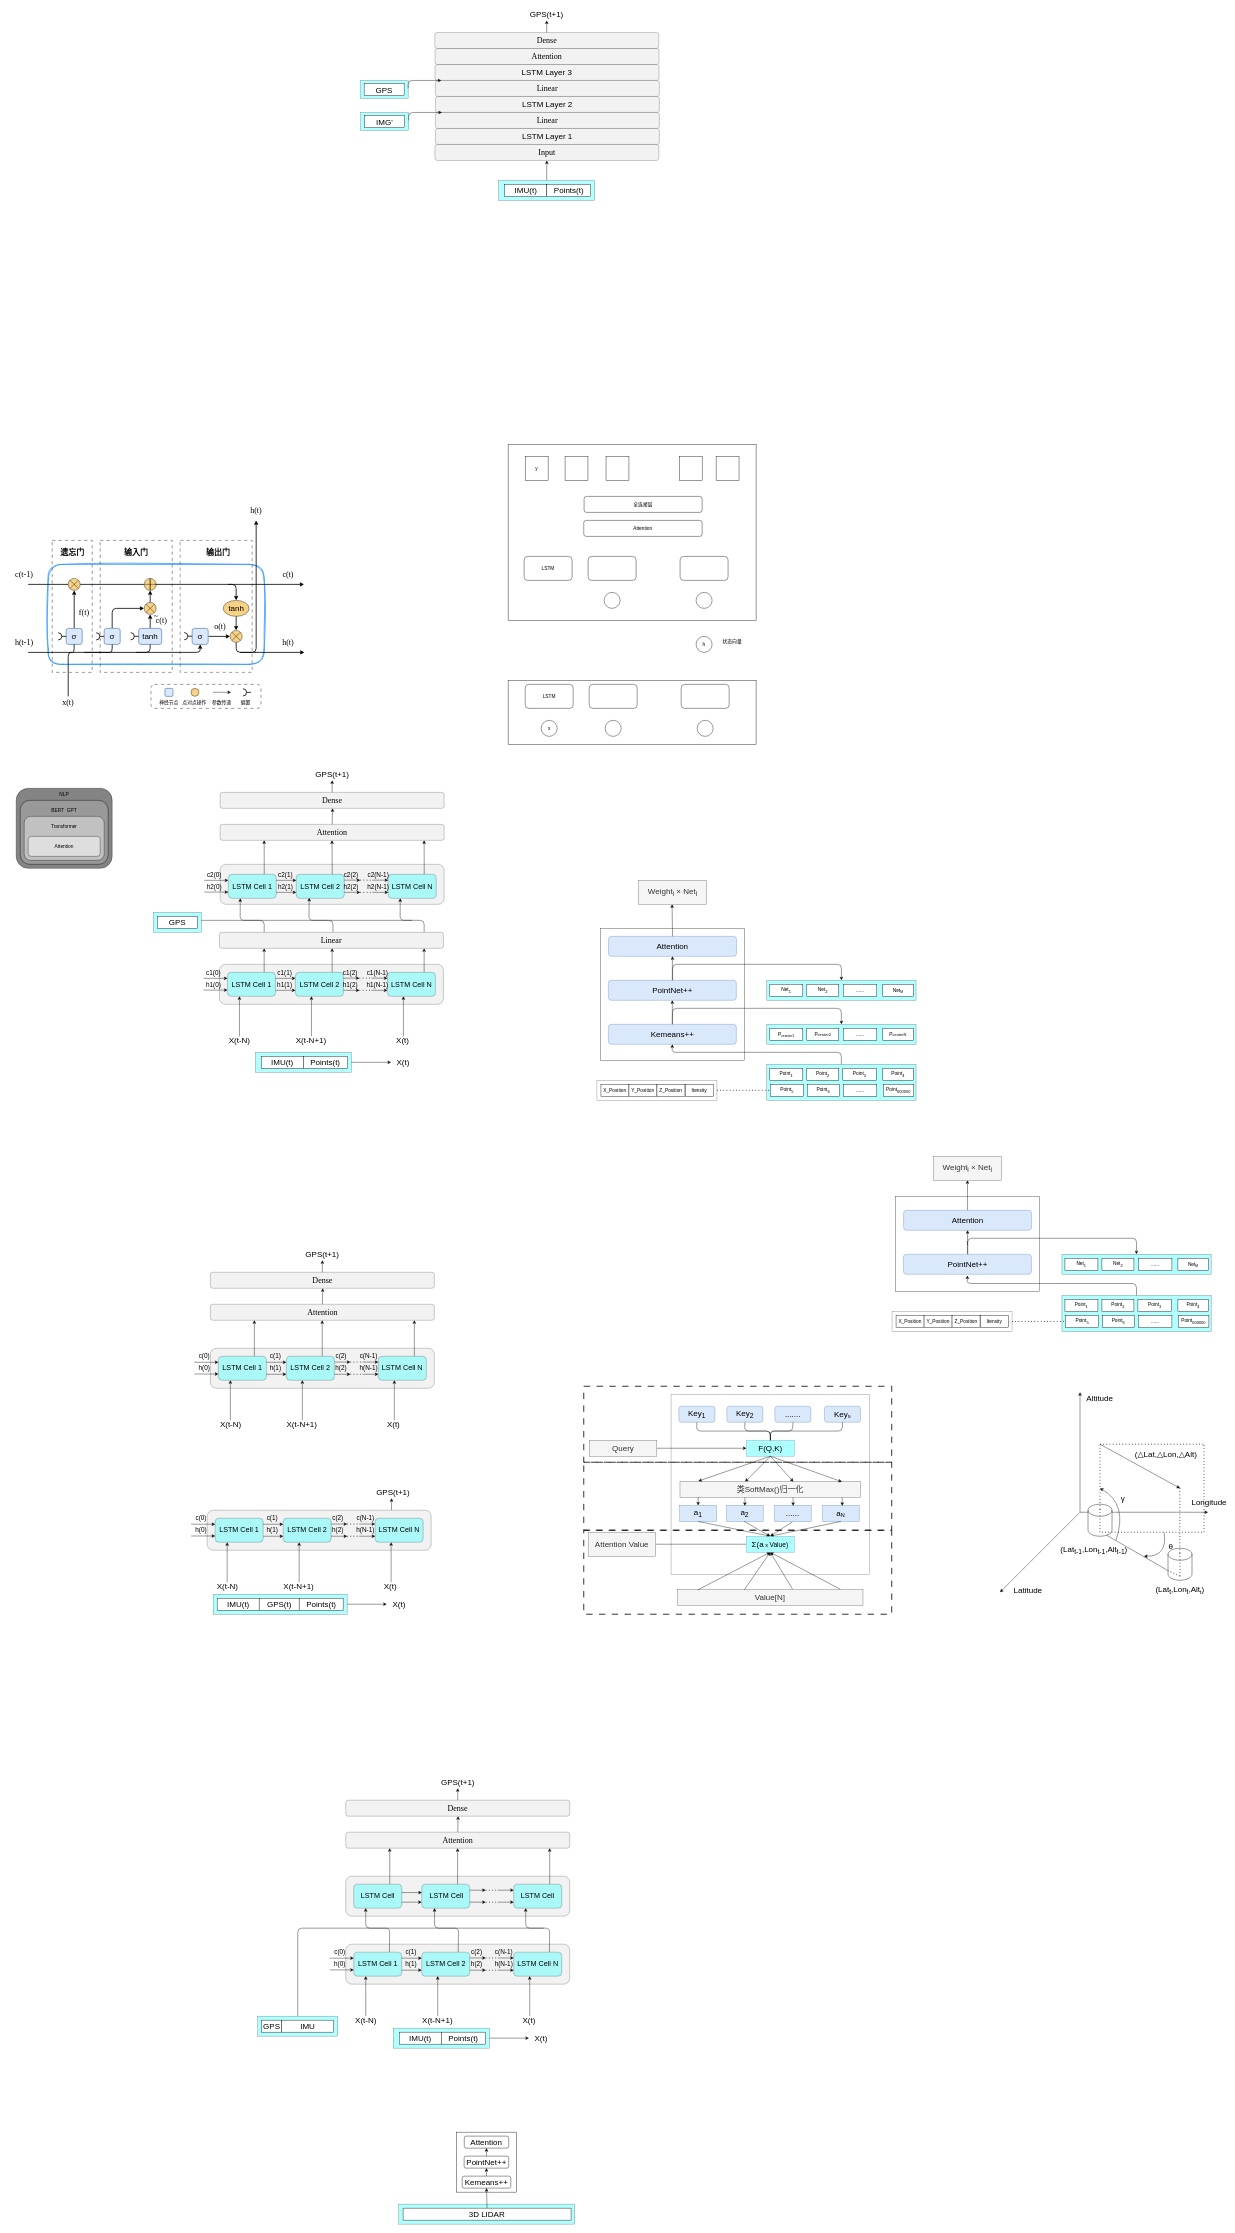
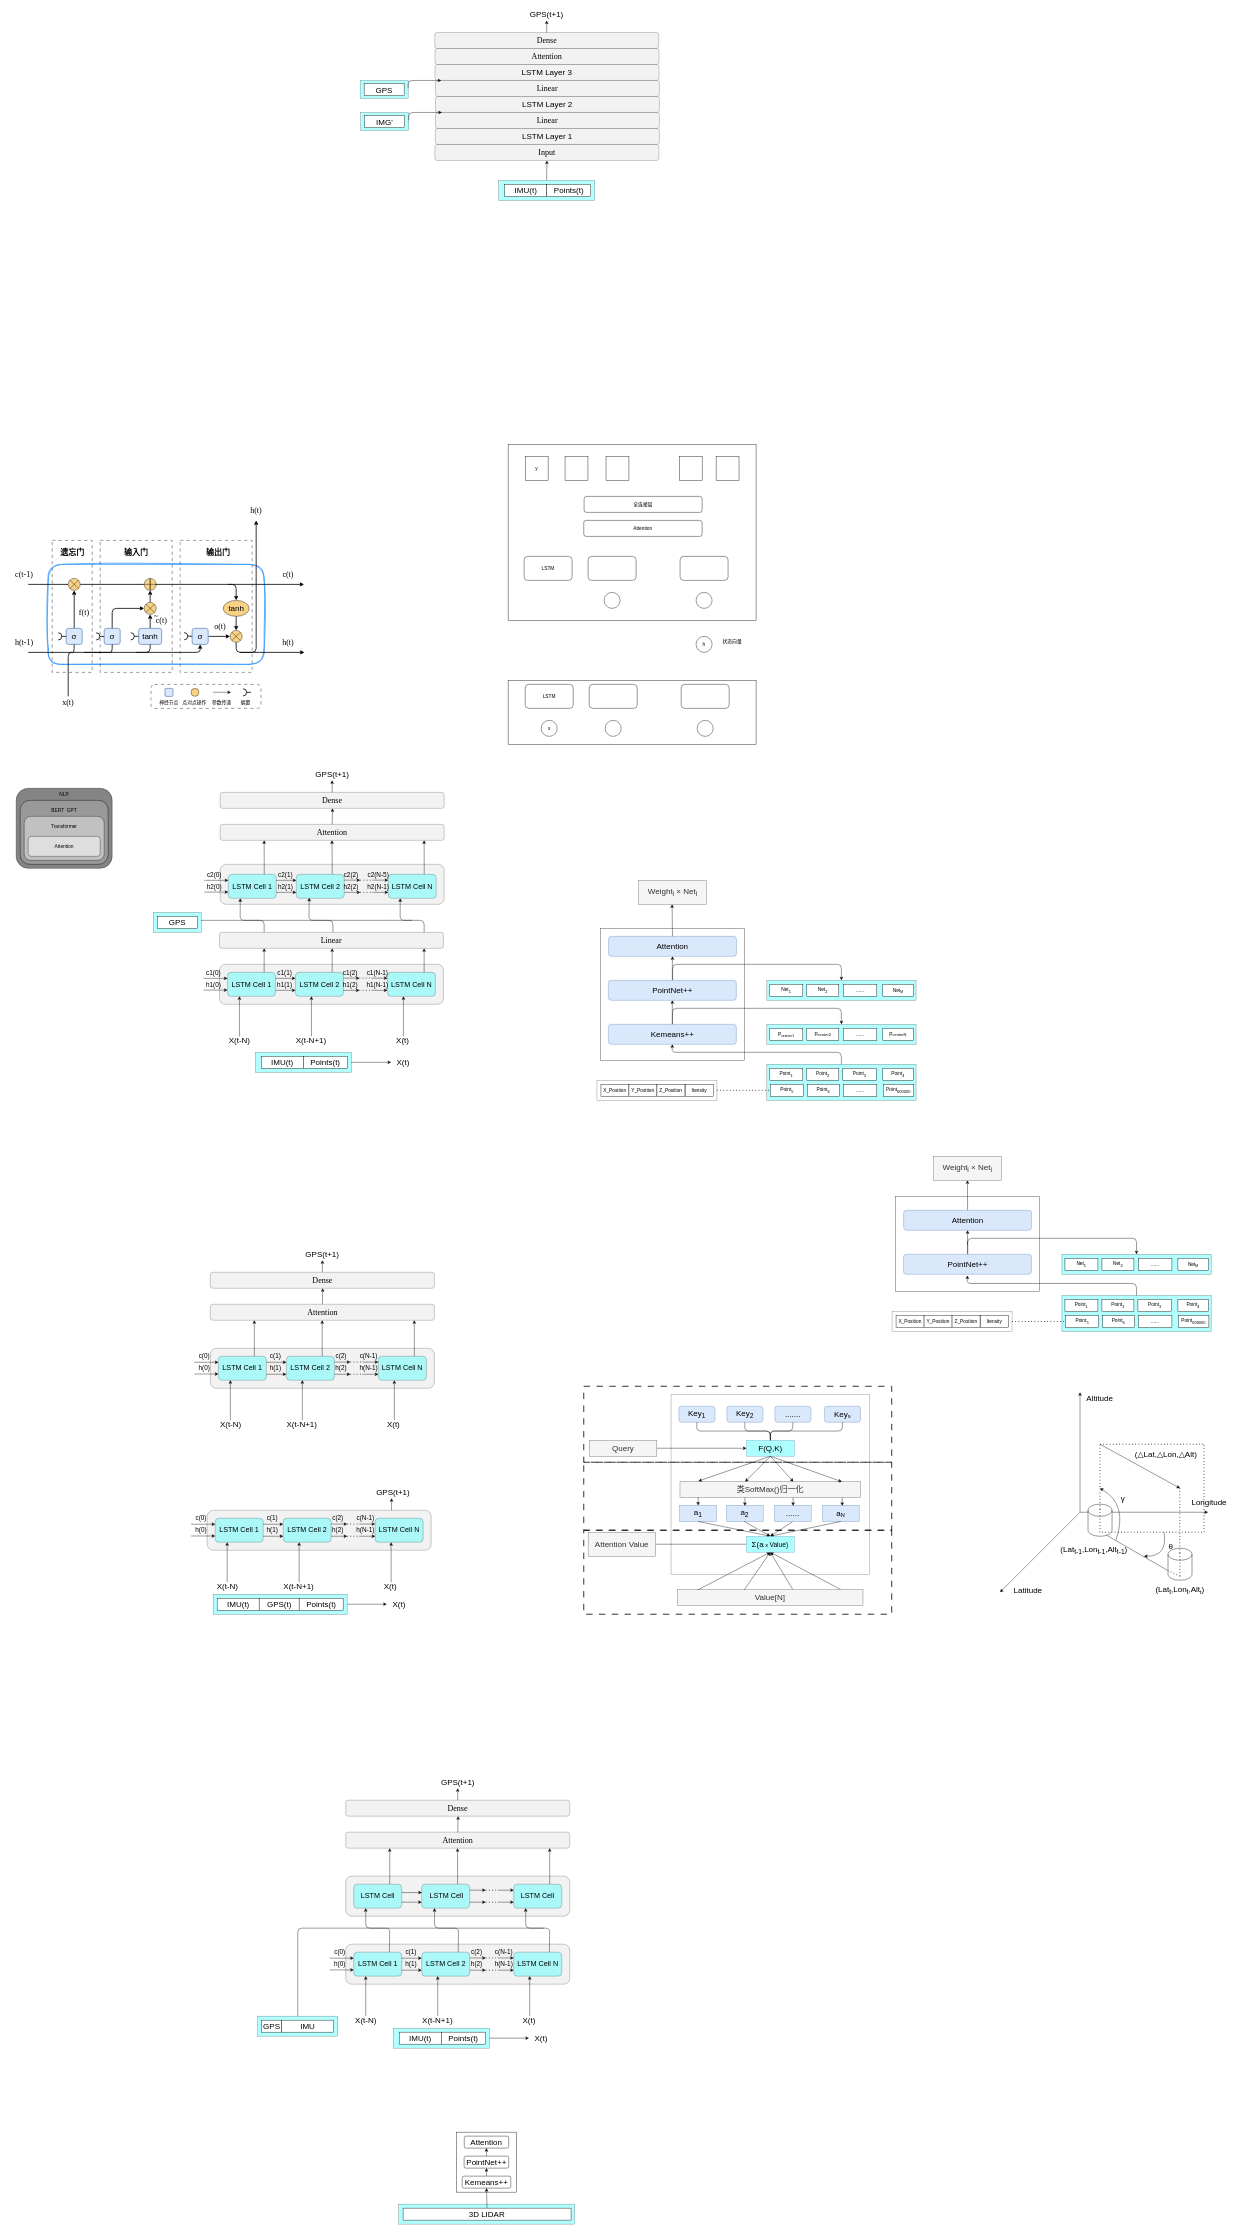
node "c2(N-1)": label "c2(N-1)" -> "c2(N-5)"
